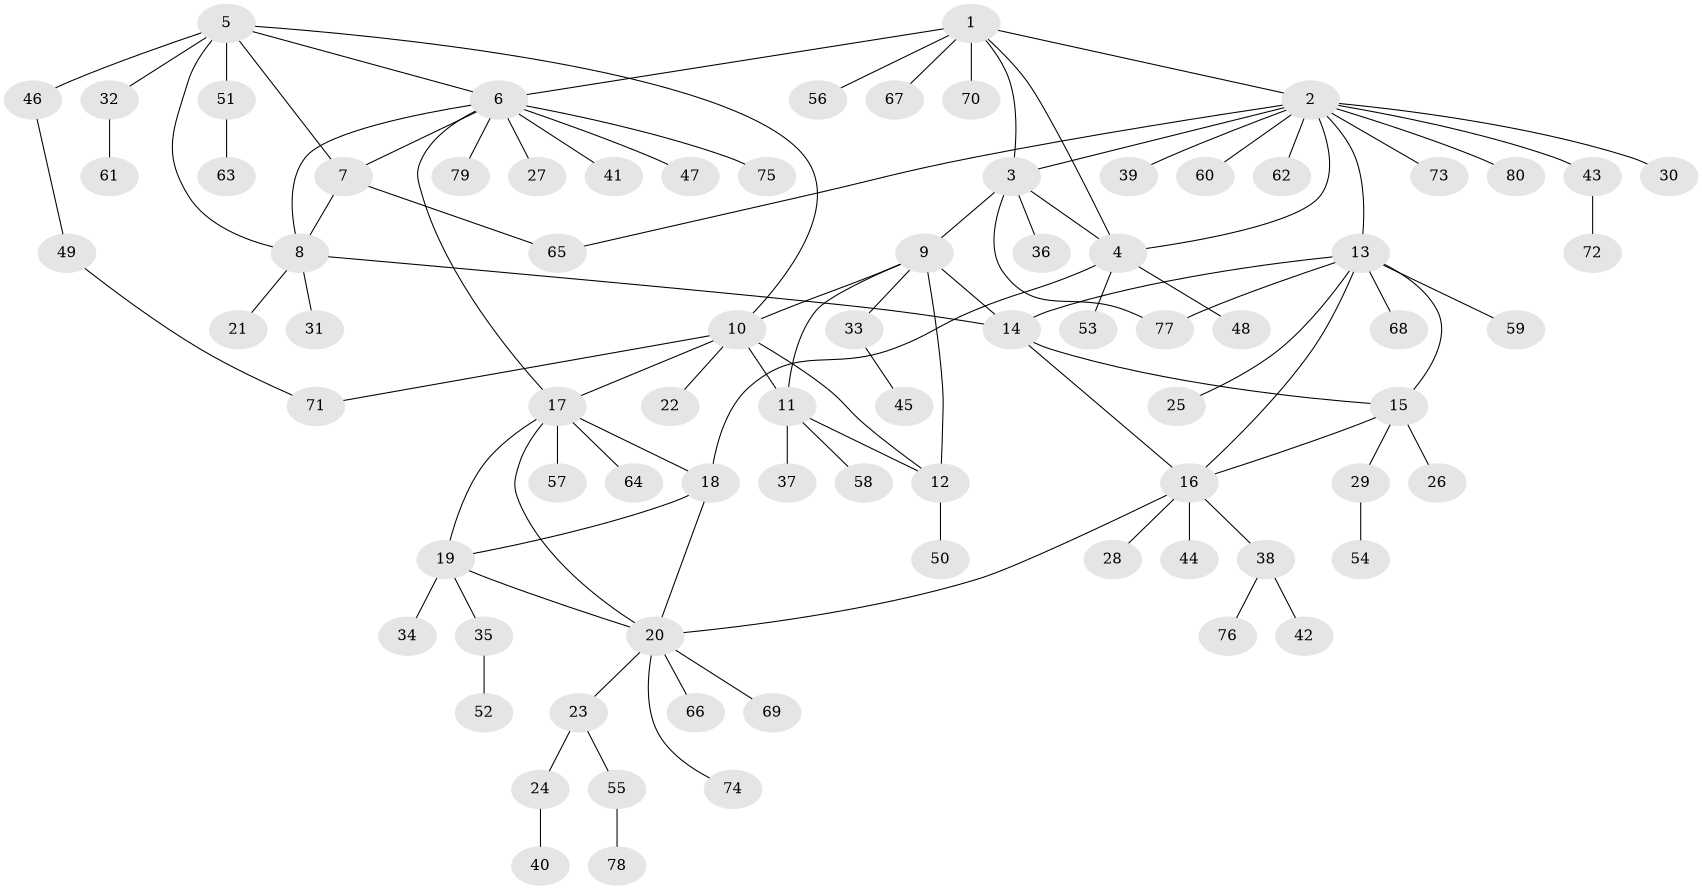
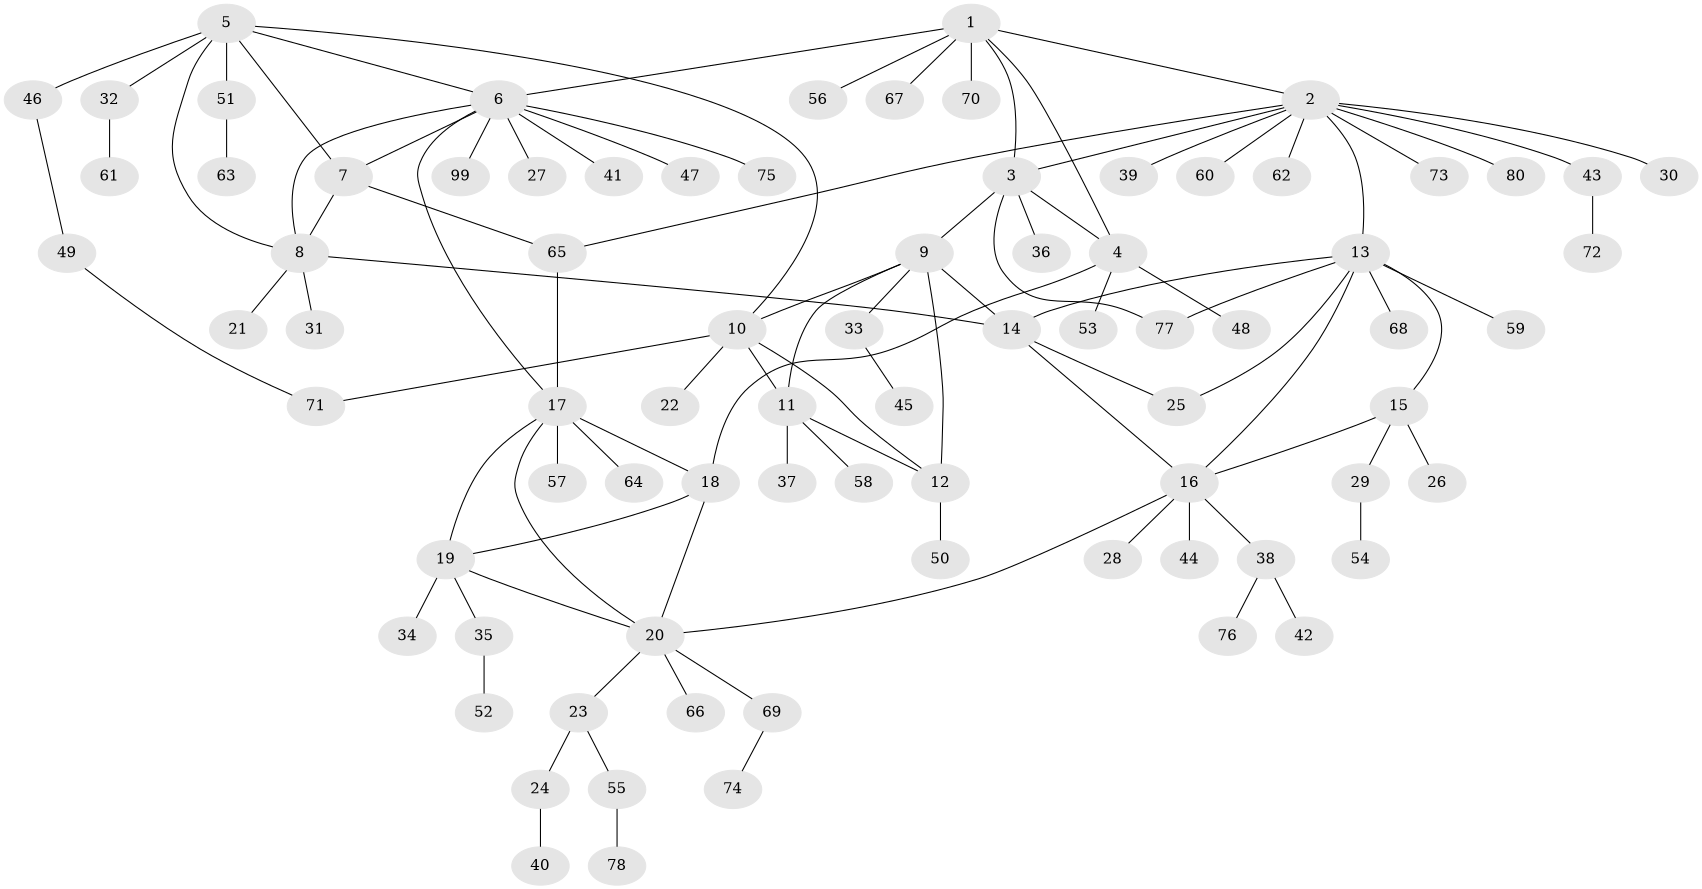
node "79": label "79" -> "99"
edge "2" -- "4": removed
edge "10" -- "17": now "65" -- "17"
edge "14" -- "15": now "14" -- "25"
edge "20" -- "74": now "69" -- "74"
